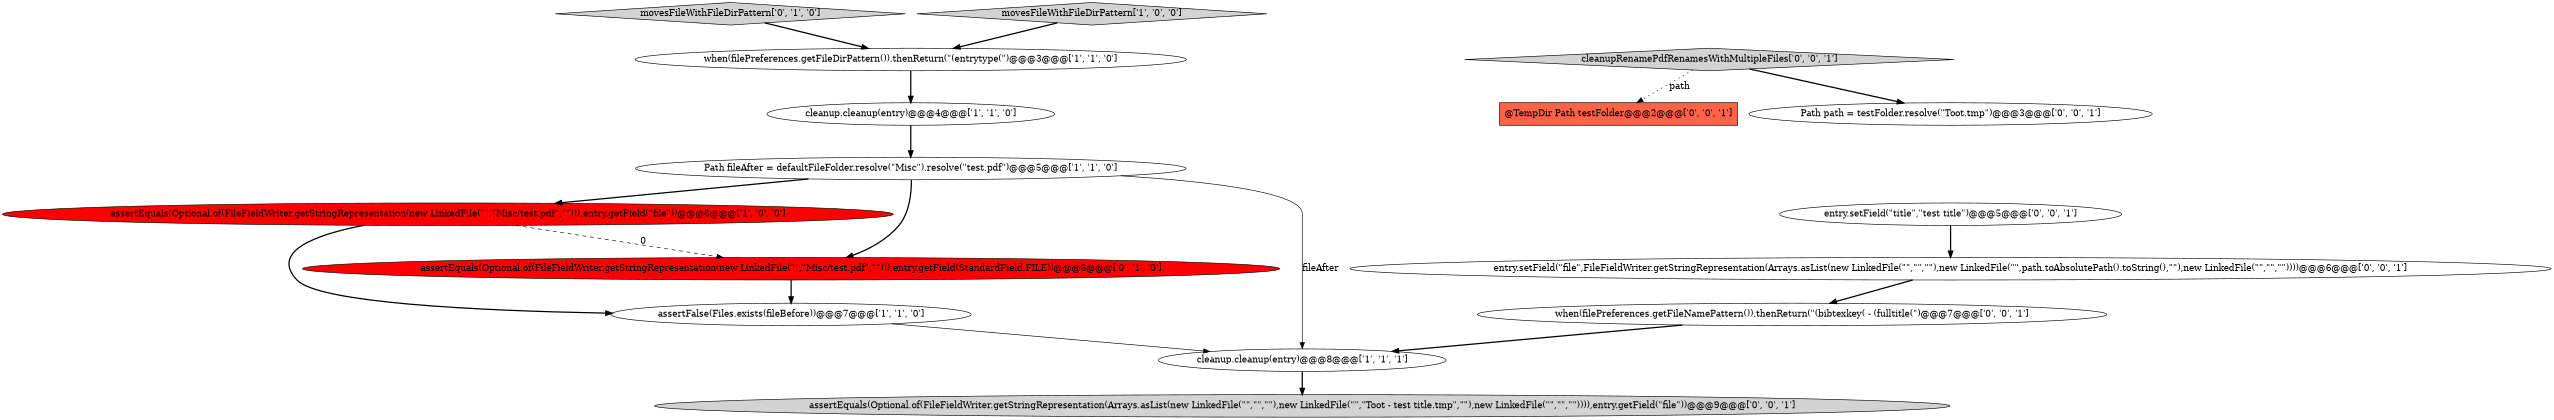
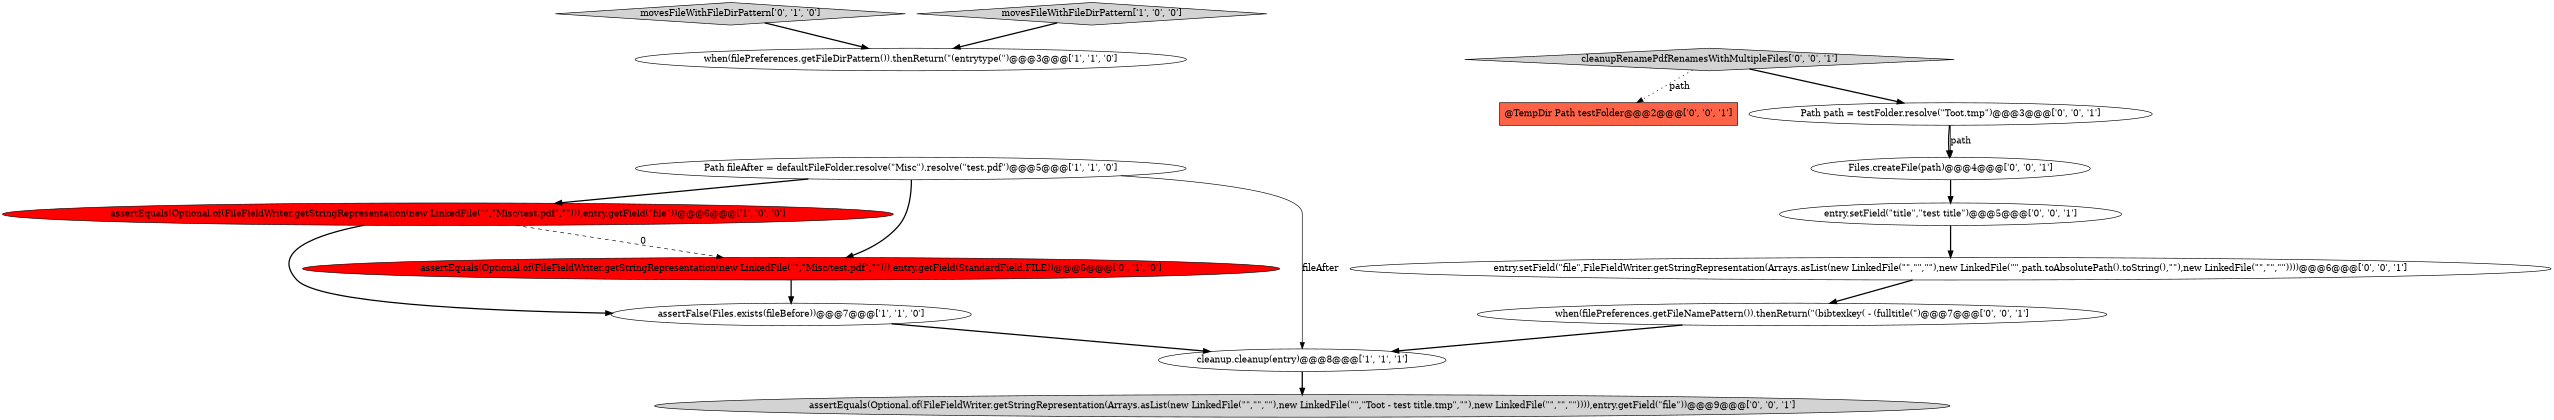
node "cleanup.cleanup(entry)@@@4@@@['1', '1', '0']": removed
node "Files.createFile(path)@@@4@@@['0', '0', '1']": added
edge "assertFalse(Files.exists(fileBefore))@@@7@@@['1', '1', '0']" -> "cleanup.cleanup(entry)@@@8@@@['1', '1', '1']": style solid -> bold
